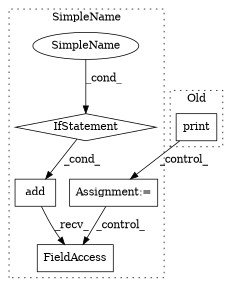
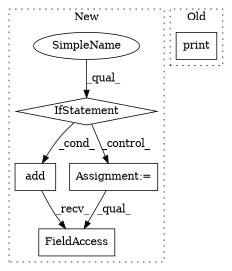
cluster "SimpleName": label "SimpleName" -> "New"
edge "SimpleName" -> "IfStatement": label "_cond_" -> "_qual_"
edge "print" -> "Assignment:=": now "IfStatement" -> "Assignment:="
edge "Assignment:=" -> "FieldAccess": label "_control_" -> "_qual_"
